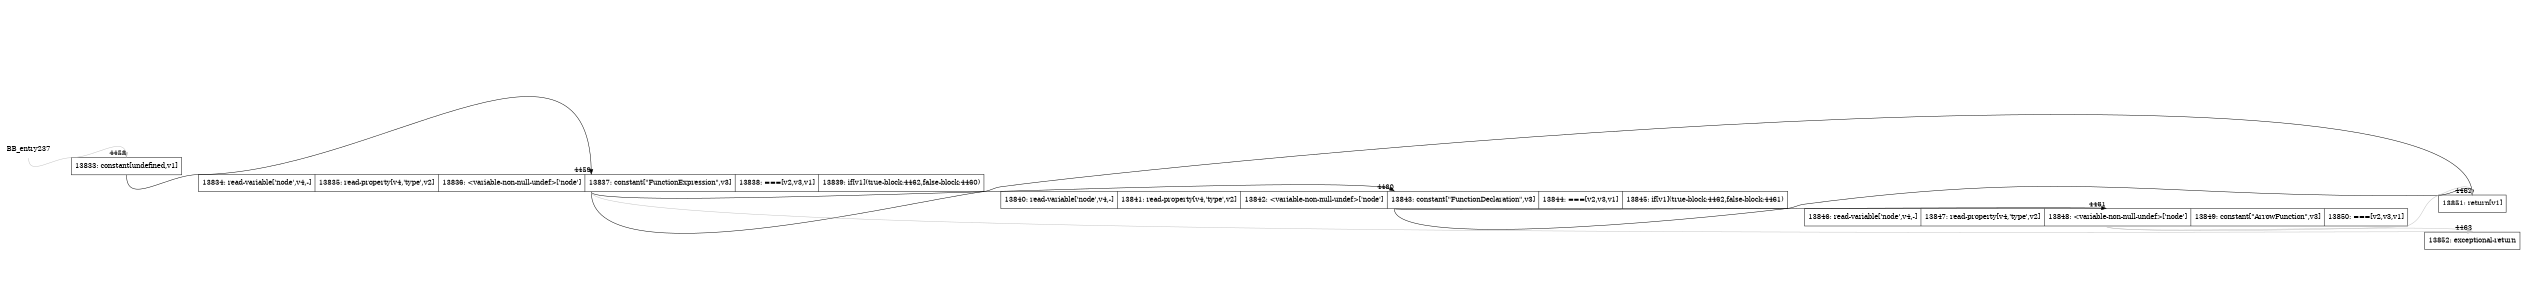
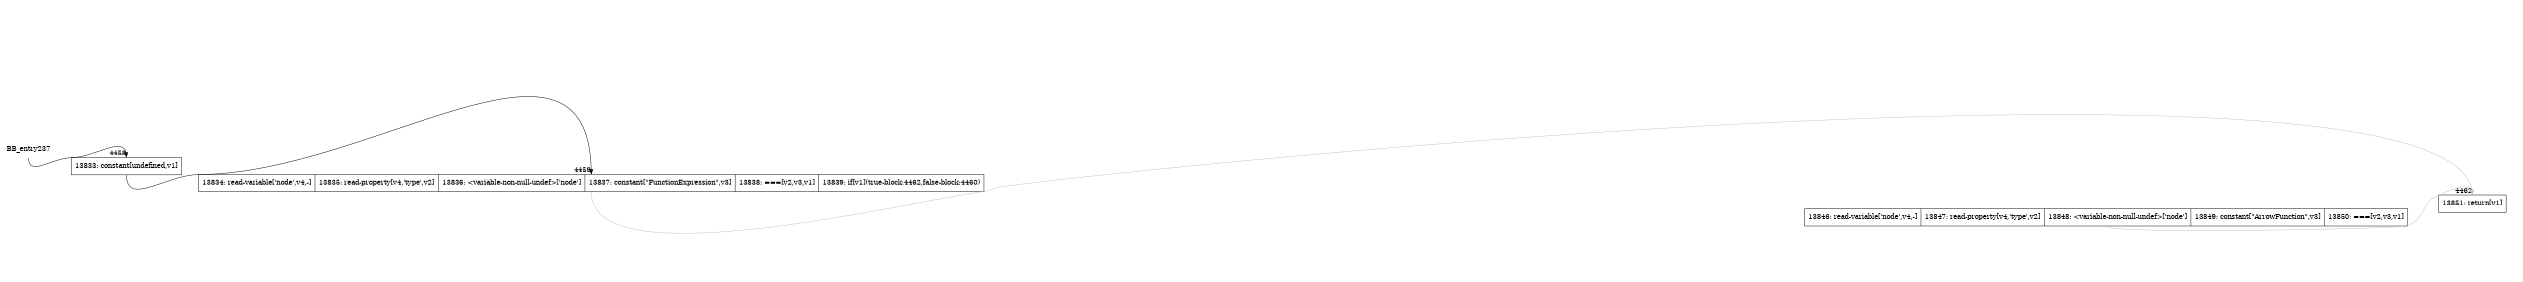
edge "13834: read-variable['node',v4,-]" -> "13851: return[v1]": color black -> gray
edge "BB_entry237" -> "13833: constant[undefined,v1]": color gray -> black
node "13840: read-variable['node',v4,-]": removed
node "13852: exceptional-return": removed
